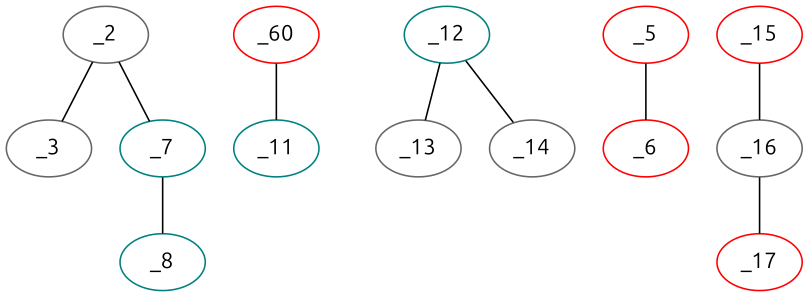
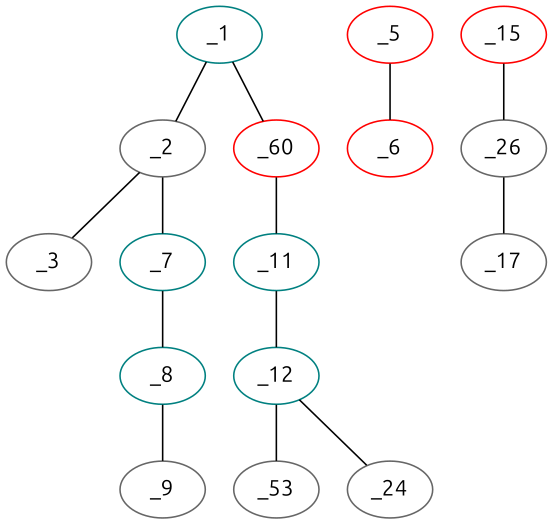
node "_1": added
node "_13": label "_13" -> "_53"
node "_14": label "_14" -> "_24"
node "_16": label "_16" -> "_26"
node "_17": color red -> gray40
edge "_11" -- "_12": added
node "_9": added
